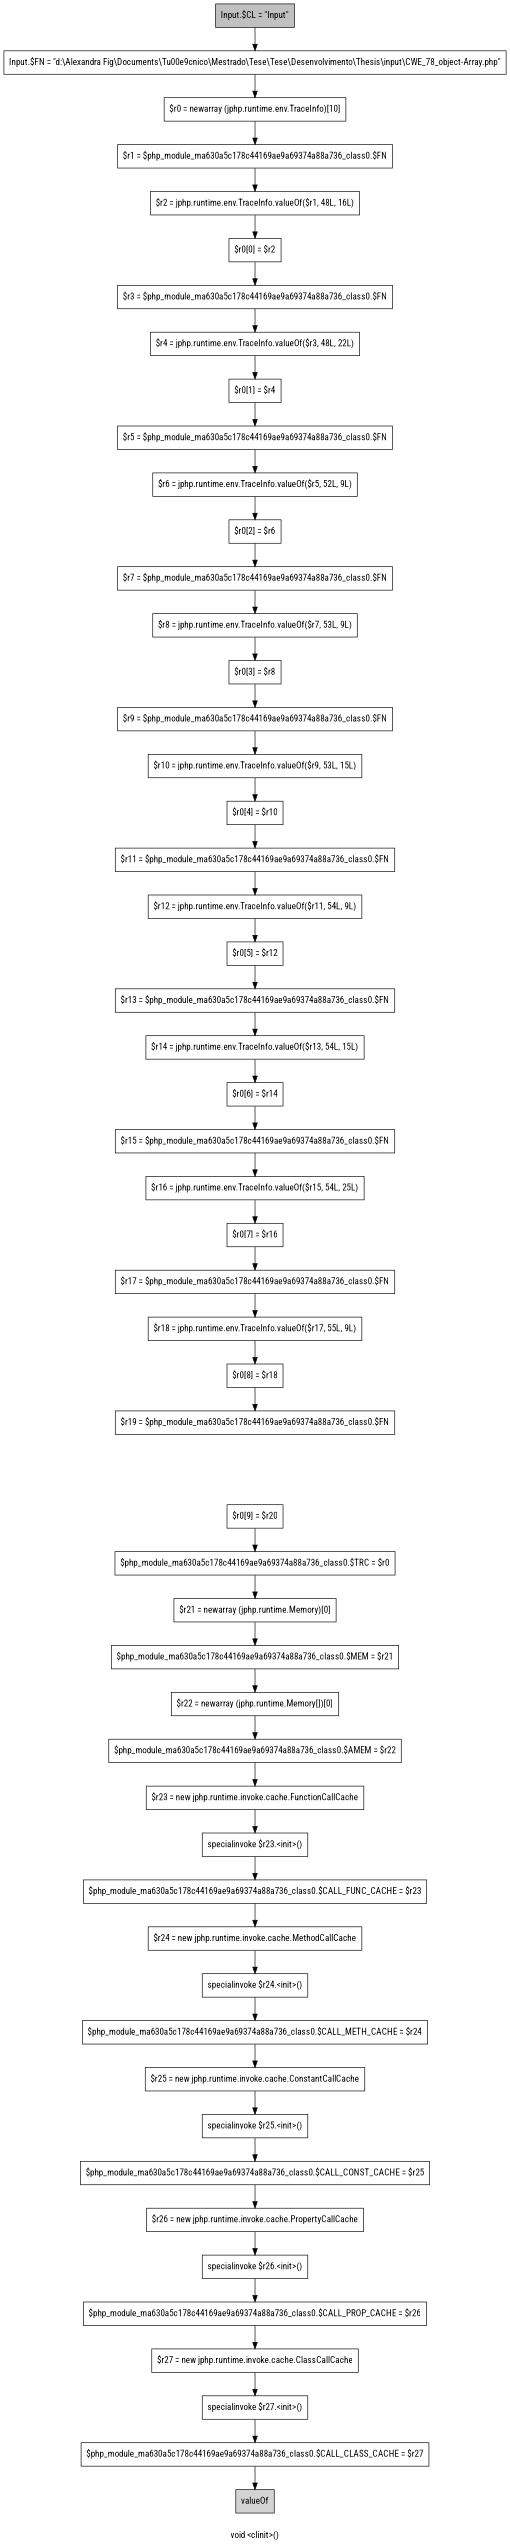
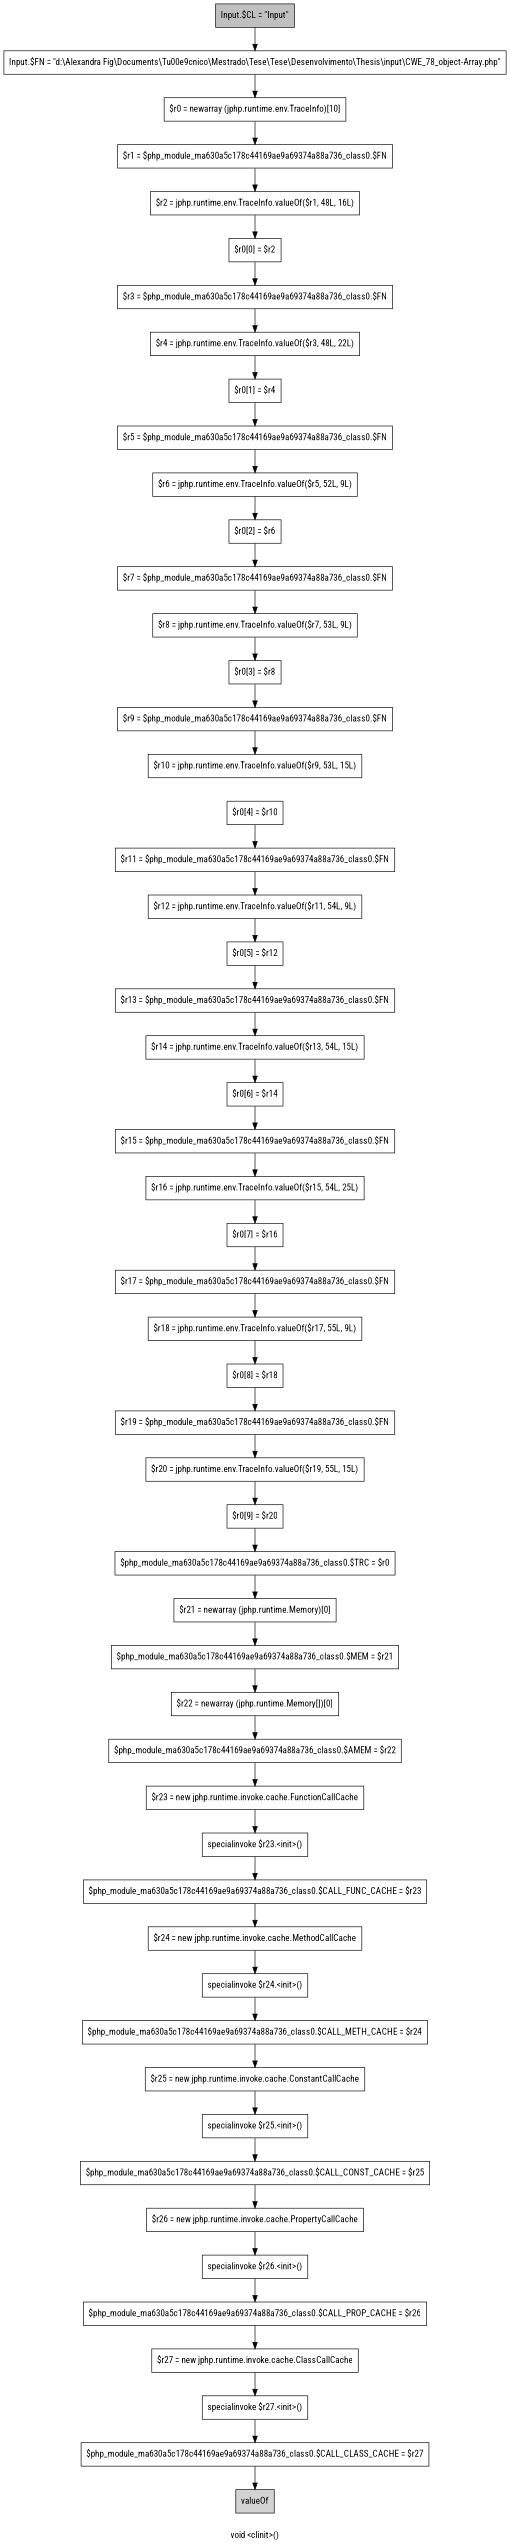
edge "$r10 = jphp.runtime.env.TraceInfo.valueOf($r9, 53L, 15L)" -> "$r0[4] = $r10": removed
node "$r20 = jphp.runtime.env.TraceInfo.valueOf($r19, 55L, 15L)": added
